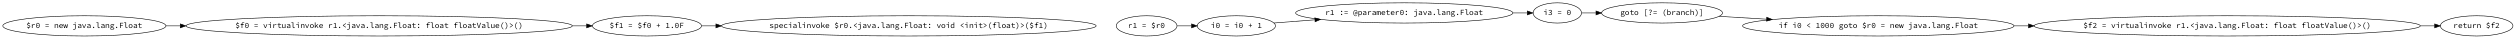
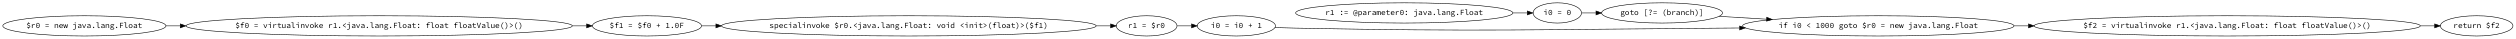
node "i3 = 0": label "i3 = 0" -> "i0 = 0"
edge "i0 = i0 + 1" -> "r1 := @parameter0: java.lang.Float": now "i0 = i0 + 1" -> "if i0 < 1000 goto $r0 = new java.lang.Float"
edge "specialinvoke $r0.<java.lang.Float: void <init>(float)>($f1)" -> "r1 = $r0": added
